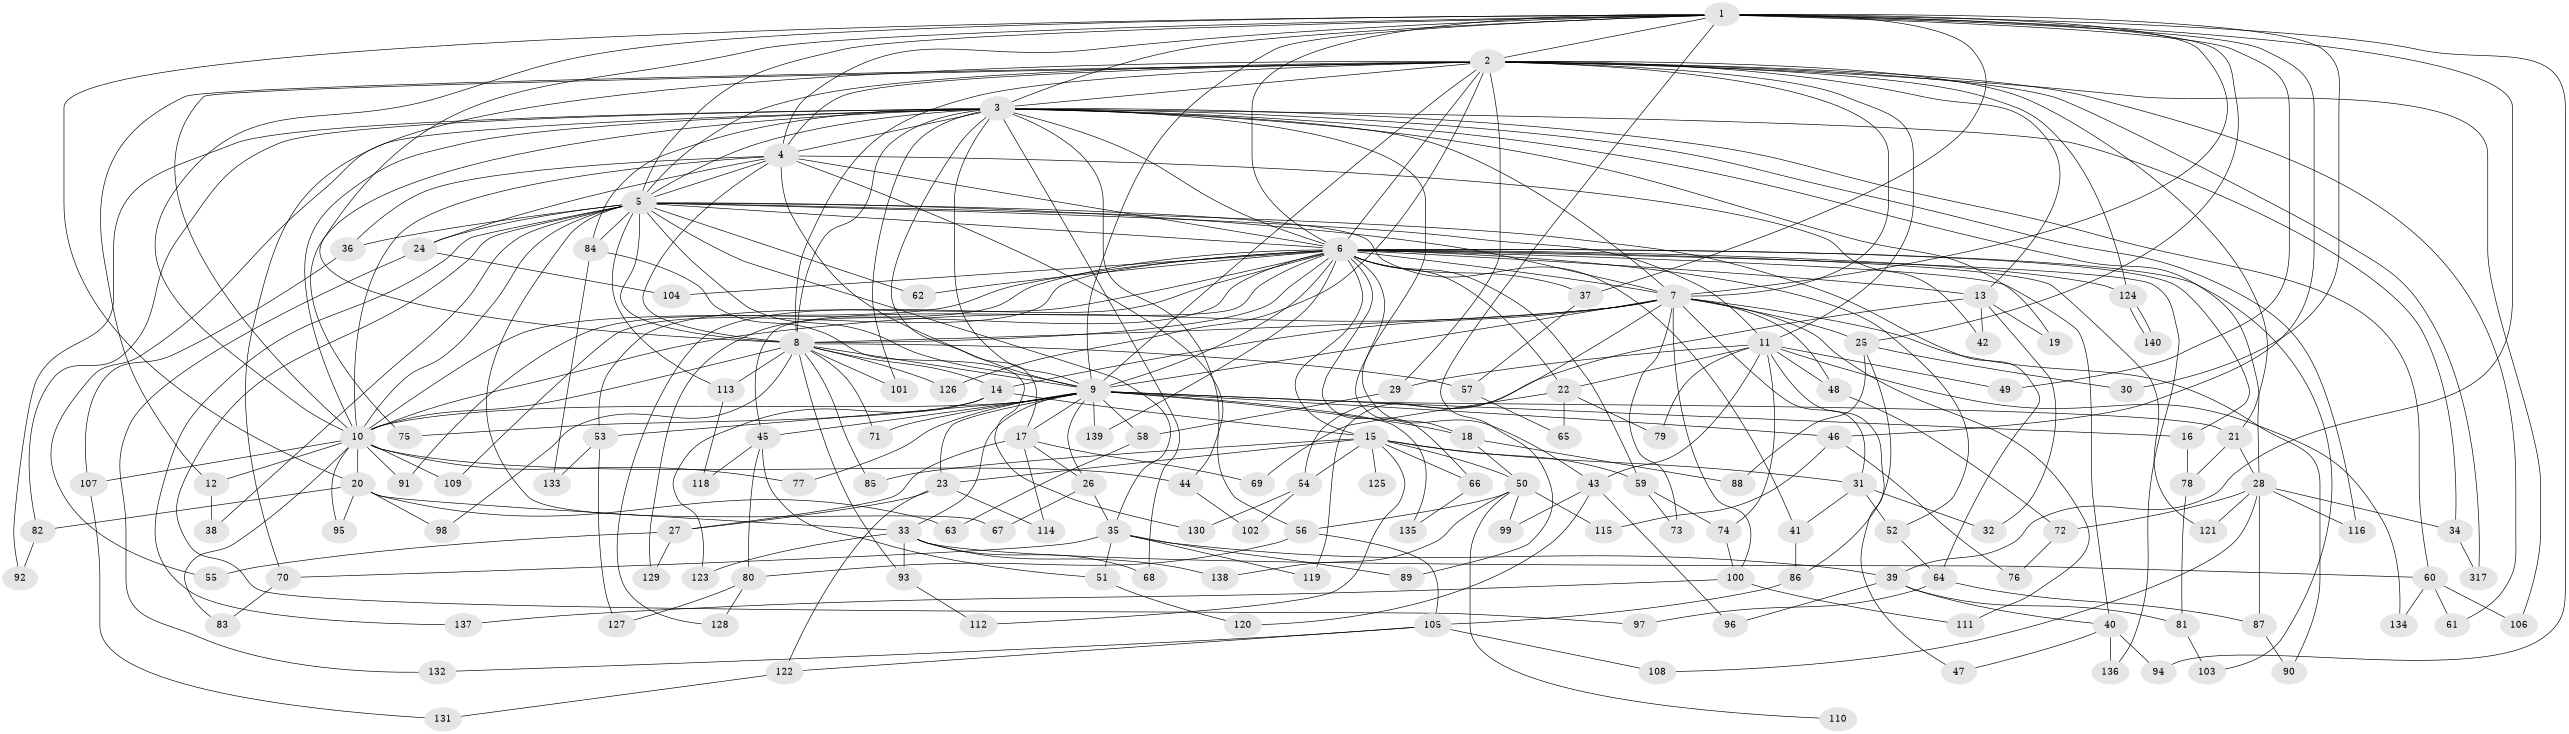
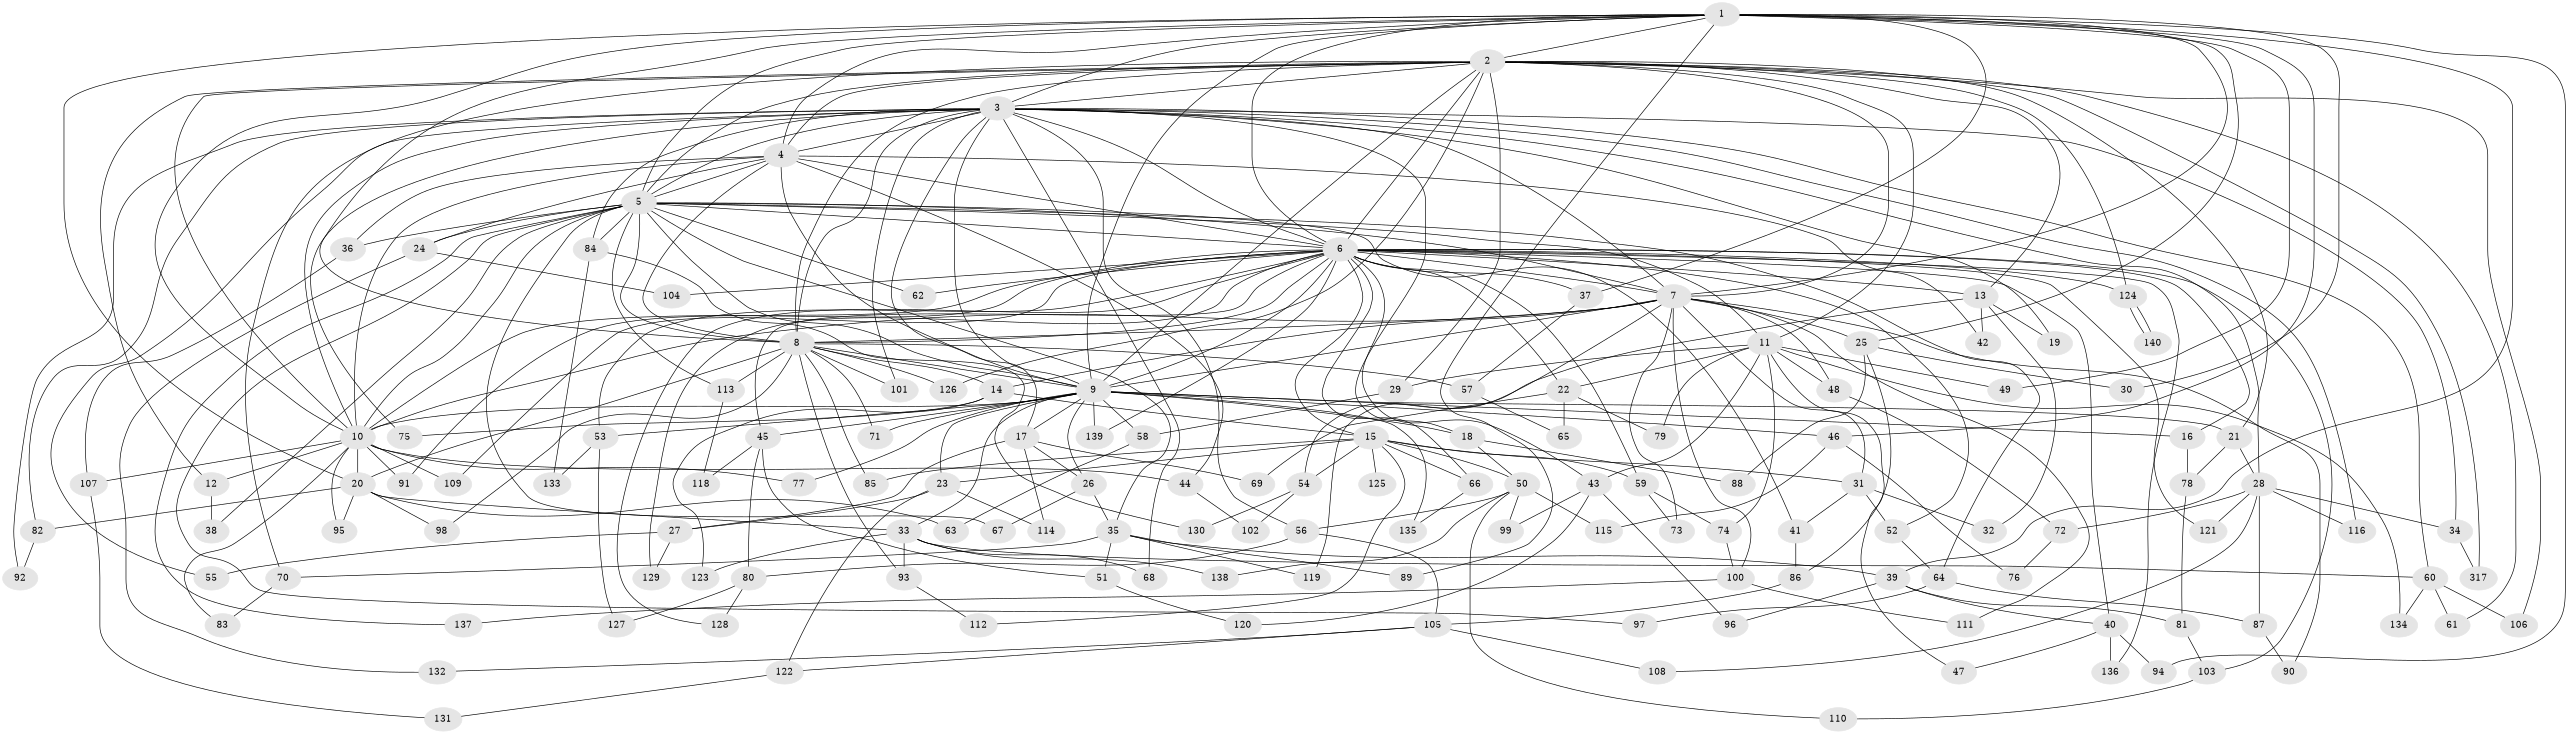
edge "8" -- "10": now "8" -- "20"
edge "103" -- "110": added
